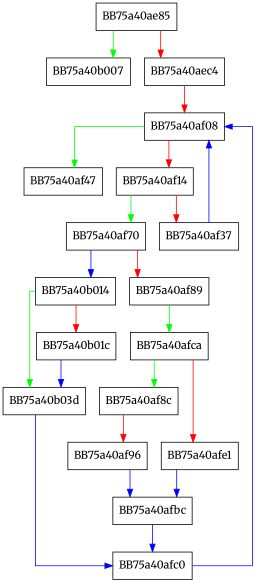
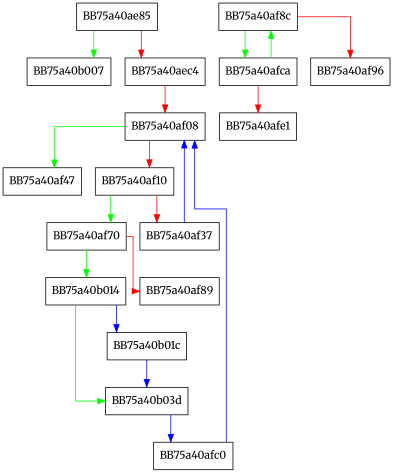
node "BB75a40af14": label "BB75a40af14" -> "BB75a40af10"
edge "BB75a40af70" -> "BB75a40b014": color blue -> green
edge "BB75a40b014" -> "BB75a40b01c": color red -> blue
edge "BB75a40af89" -> "BB75a40afca": now "BB75a40af8c" -> "BB75a40afca"
node "BB75a40afbc": removed
